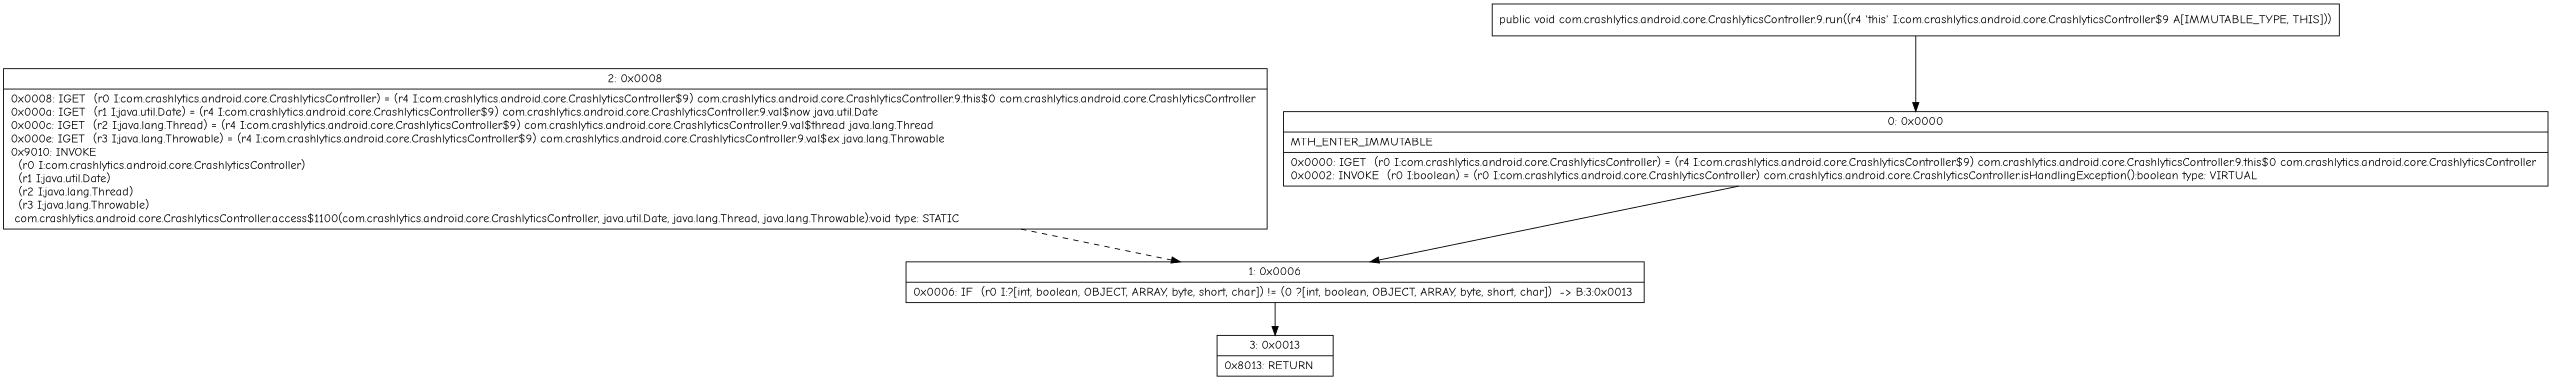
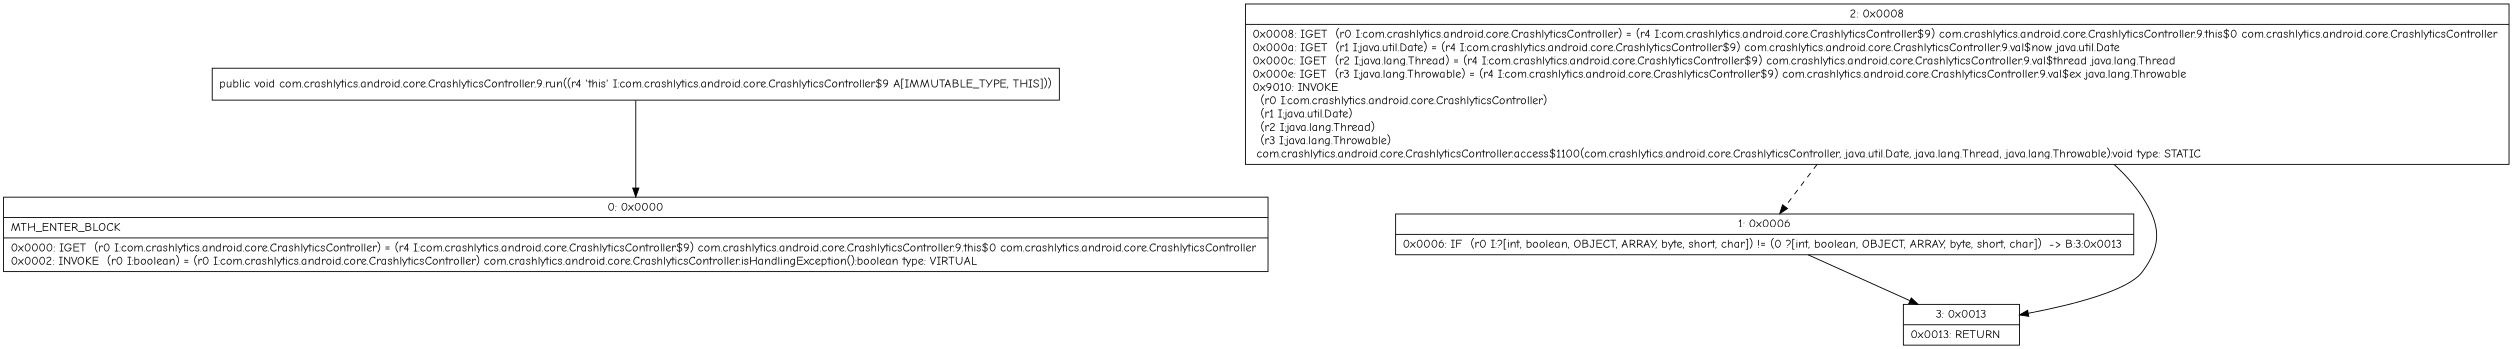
node "0: 0x0000": text "MTH_ENTER_IMMUTABLE" -> "MTH_ENTER_BLOCK"
edge "0: 0x0000" -> "1: 0x0006": removed
edge "2: 0x0008" -> "3: 0x0013": added
node "3: 0x0013": text "0x8013: RETURN" -> "0x0013: RETURN"
